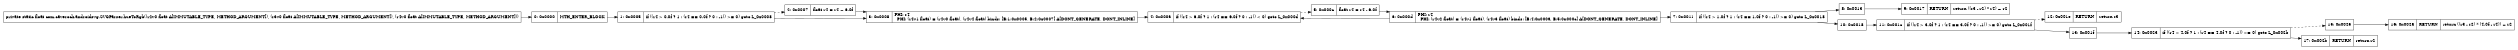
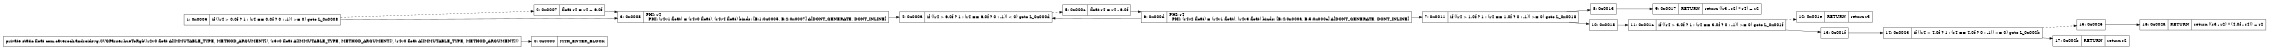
edge "0: 0x0000" -> "1: 0x0005": removed
